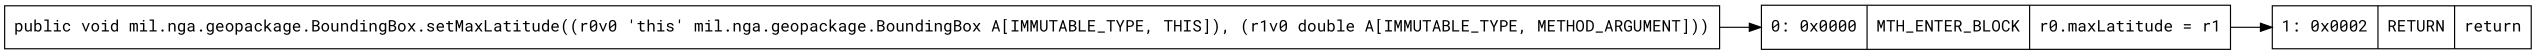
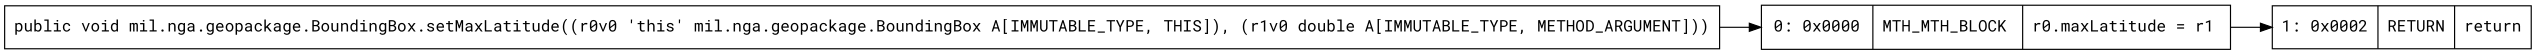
node "0: 0x0000": text "MTH_ENTER_BLOCK" -> "MTH_MTH_BLOCK"
